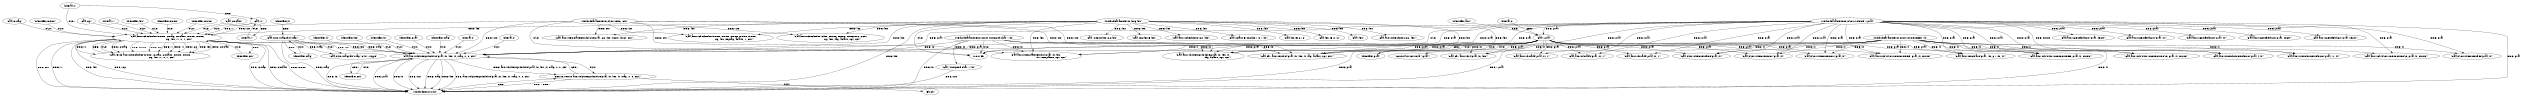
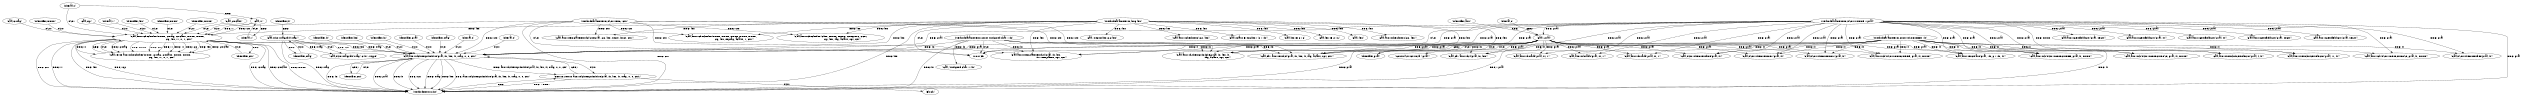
node "(Call,tmplen = len)": removed
edge "(Call,(unsigned char **)in)" -> "(MethodReturn,int)": now "(MethodParameterIn,ASN1_TLC *ctx)" -> "(MethodReturn,int)"
